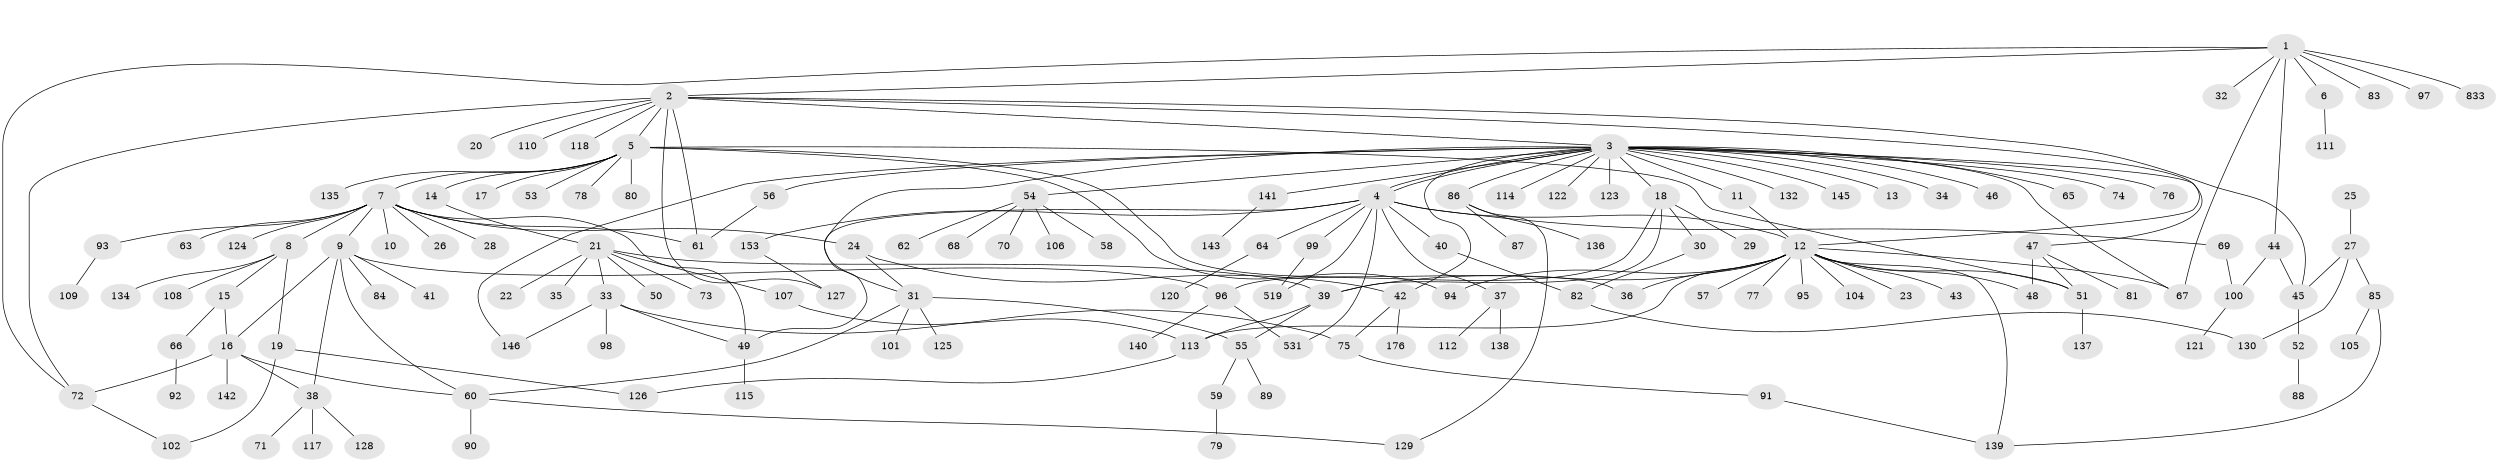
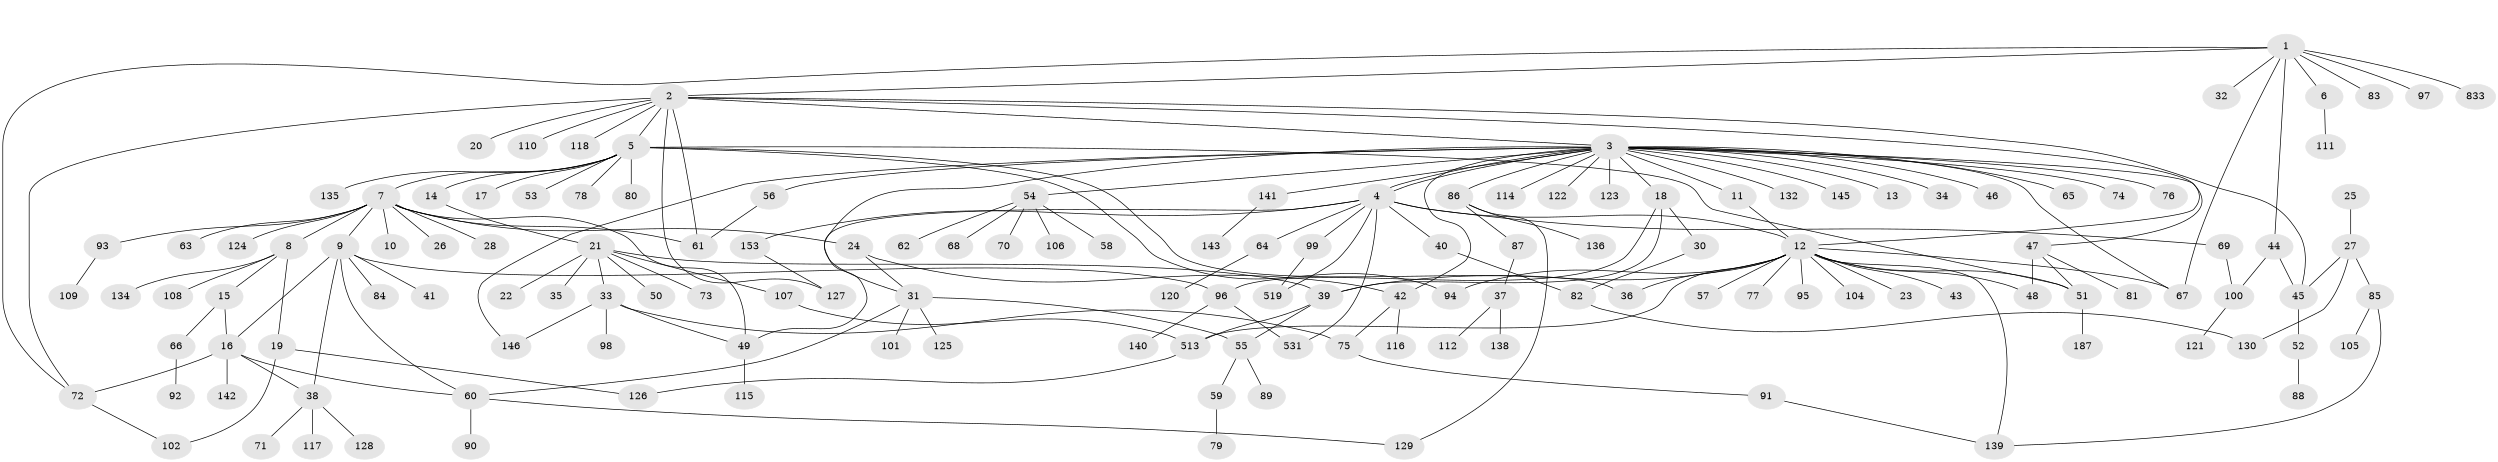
node "29": removed
edge "4" -- "37": now "87" -- "37"
node "113": label "113" -> "513"
node "176": label "176" -> "116"
node "137": label "137" -> "187"
